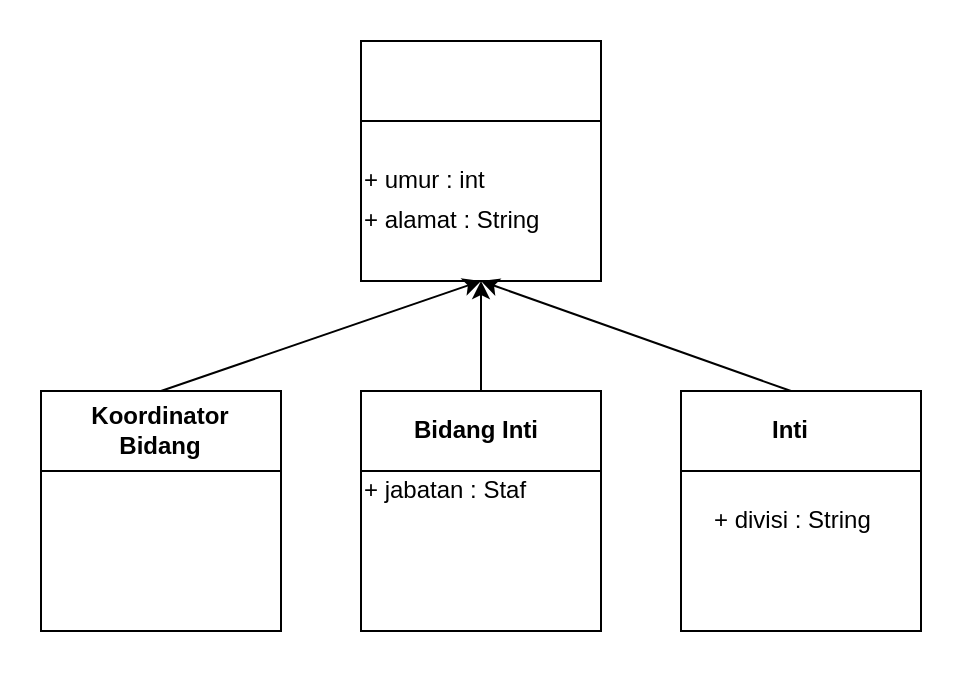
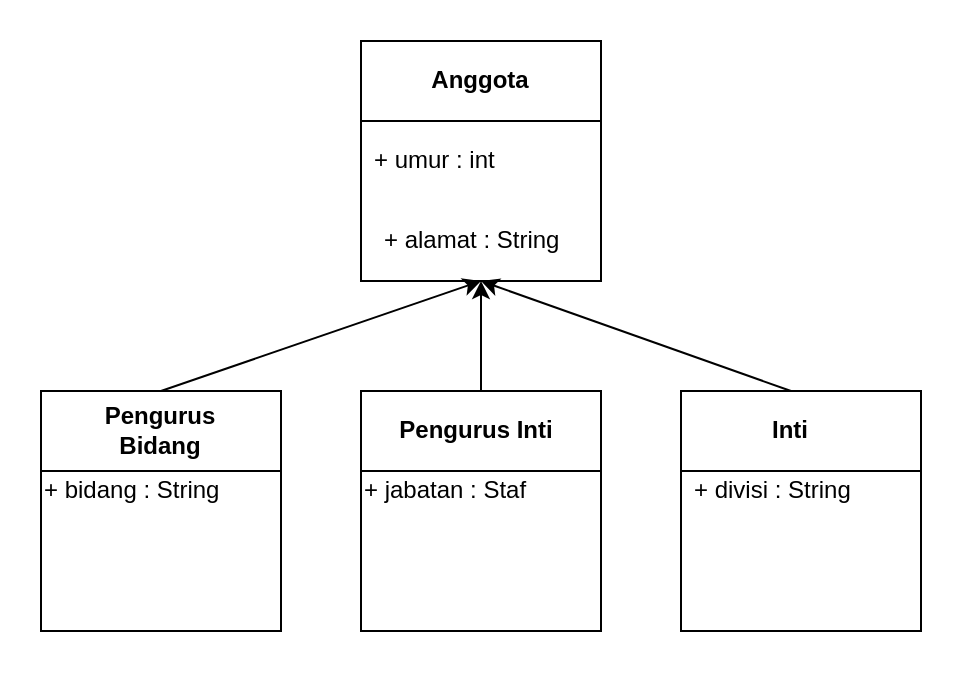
node "Anggota": added
node "+ umur : int": moved (451, 181) -> (461, 161)
node "+ alamat : String": moved (451, 221) -> (471, 241)
node "Koordinator Bidang": label "Koordinator Bidang" -> "Pengurus Bidang"
node "Bidang Inti": label "Bidang Inti" -> "Pengurus Inti"
node "+ bidang : String": added
node "+ divisi : String": moved (811, 521) -> (791, 491)
